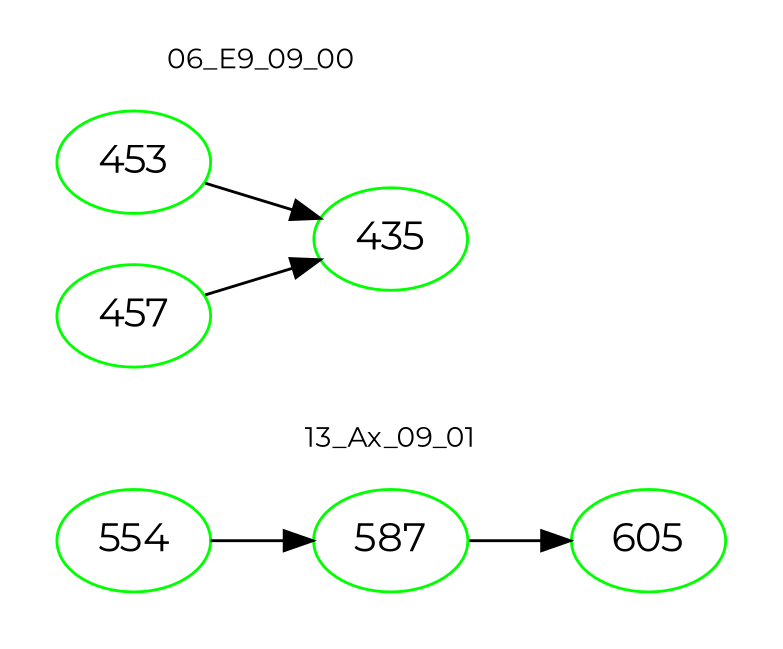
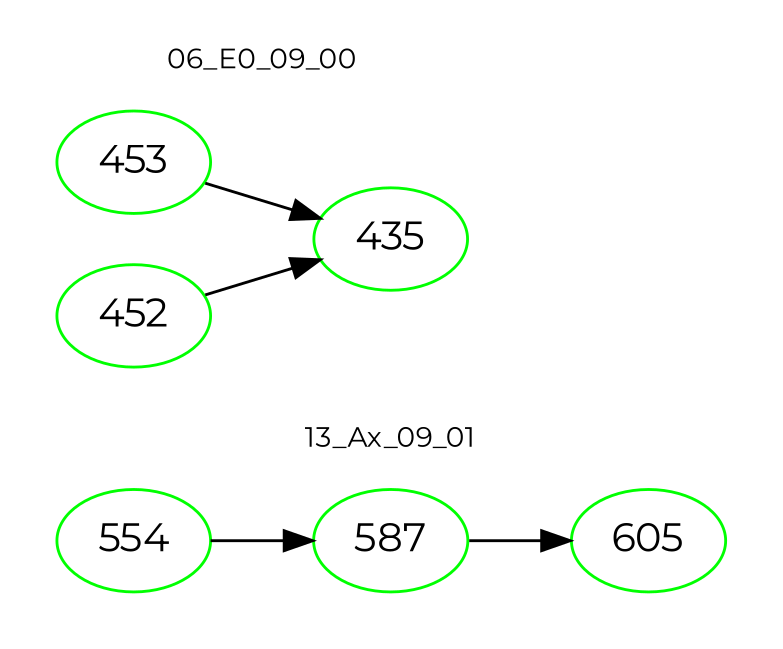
cluster "06_E9_09_00": label "06_E9_09_00" -> "06_E0_09_00"
node "457": label "457" -> "452"
